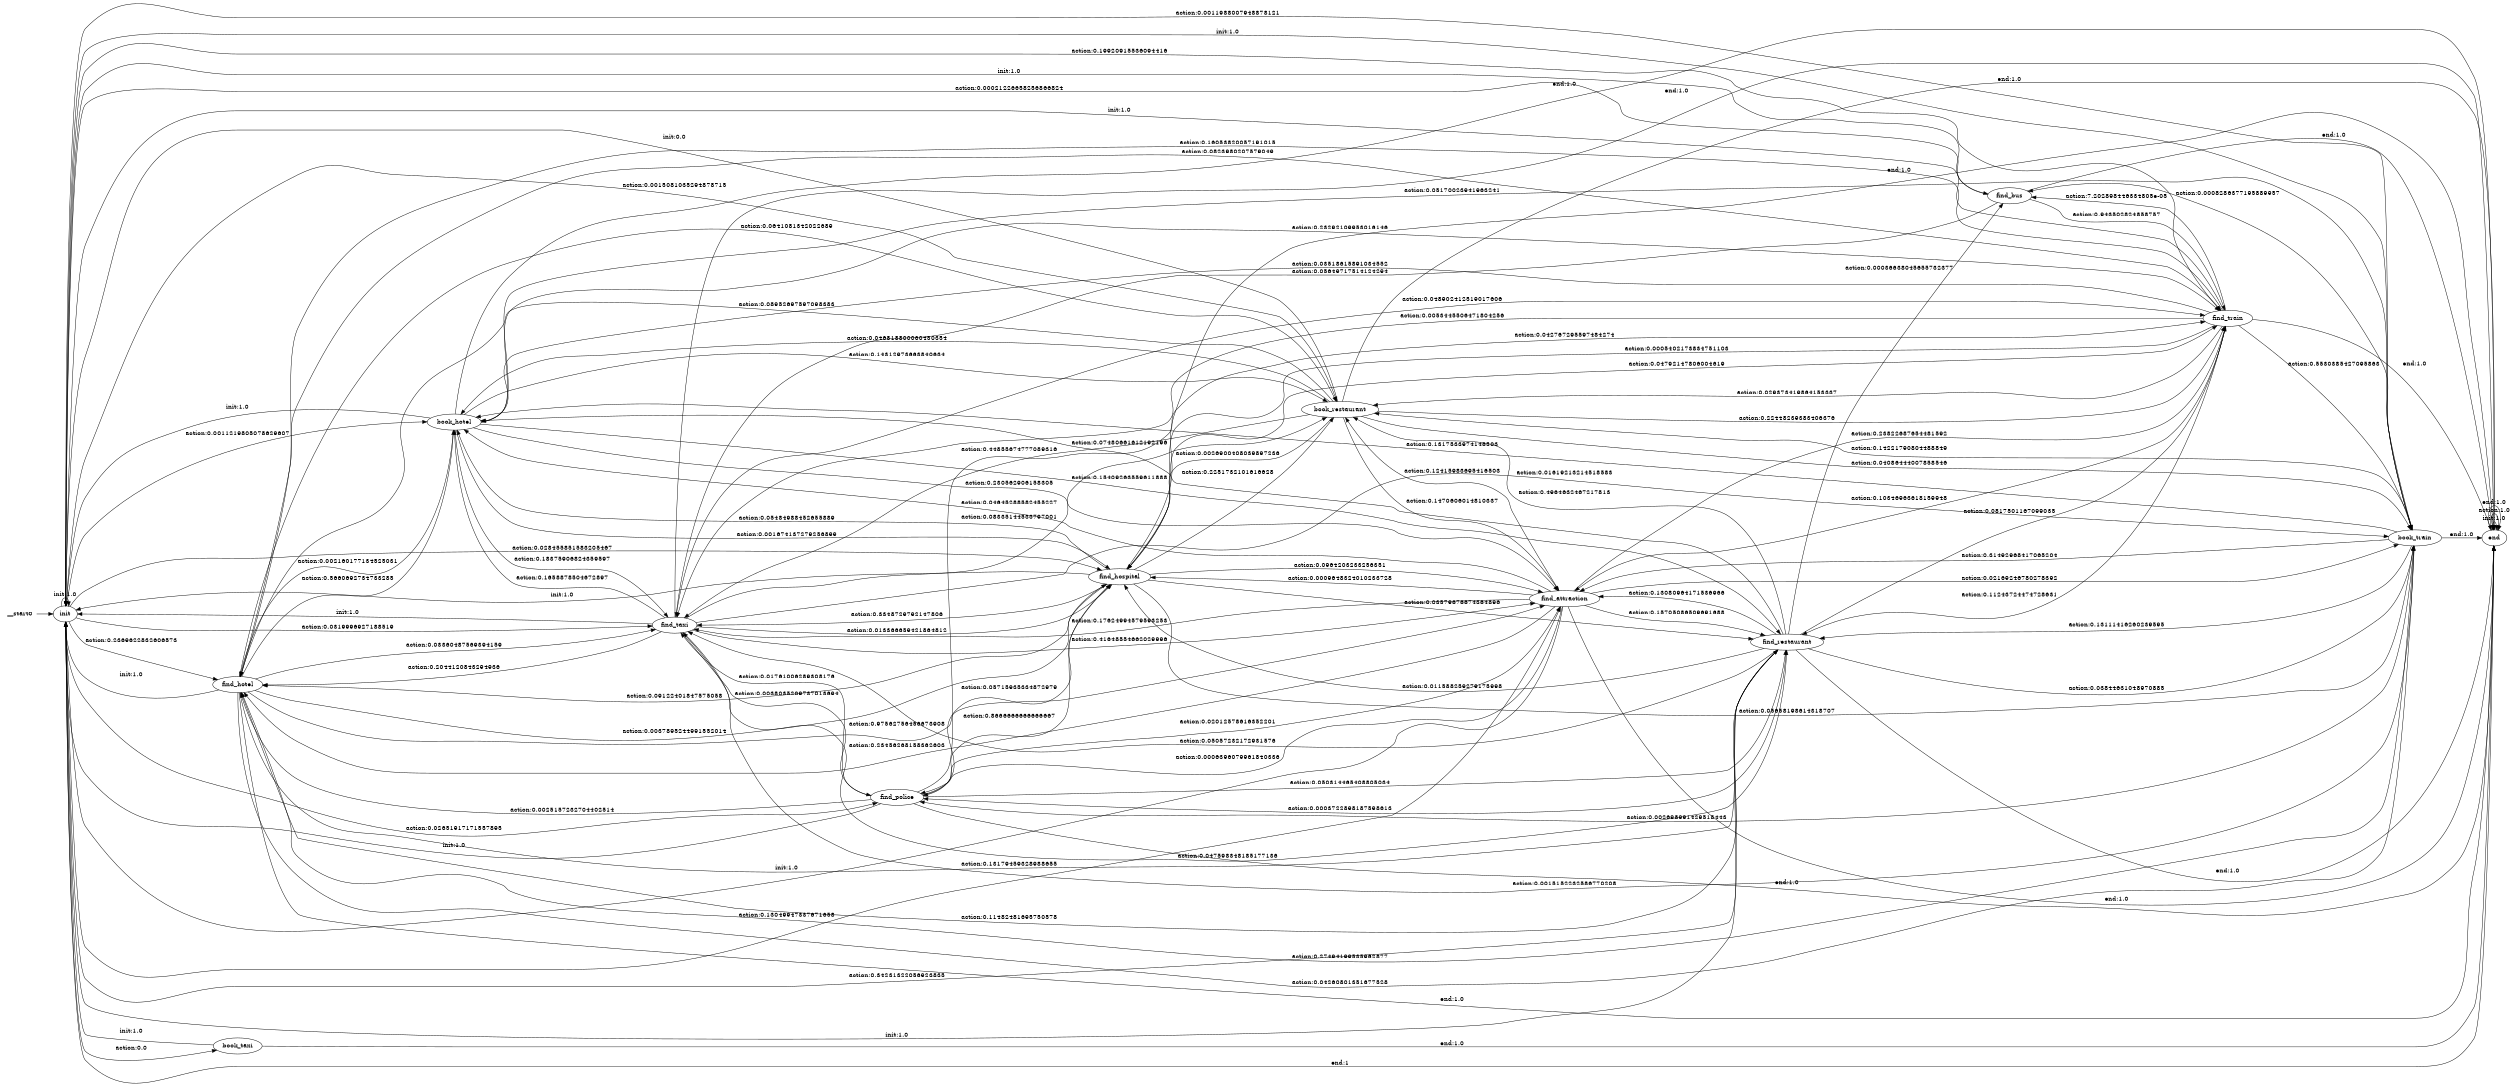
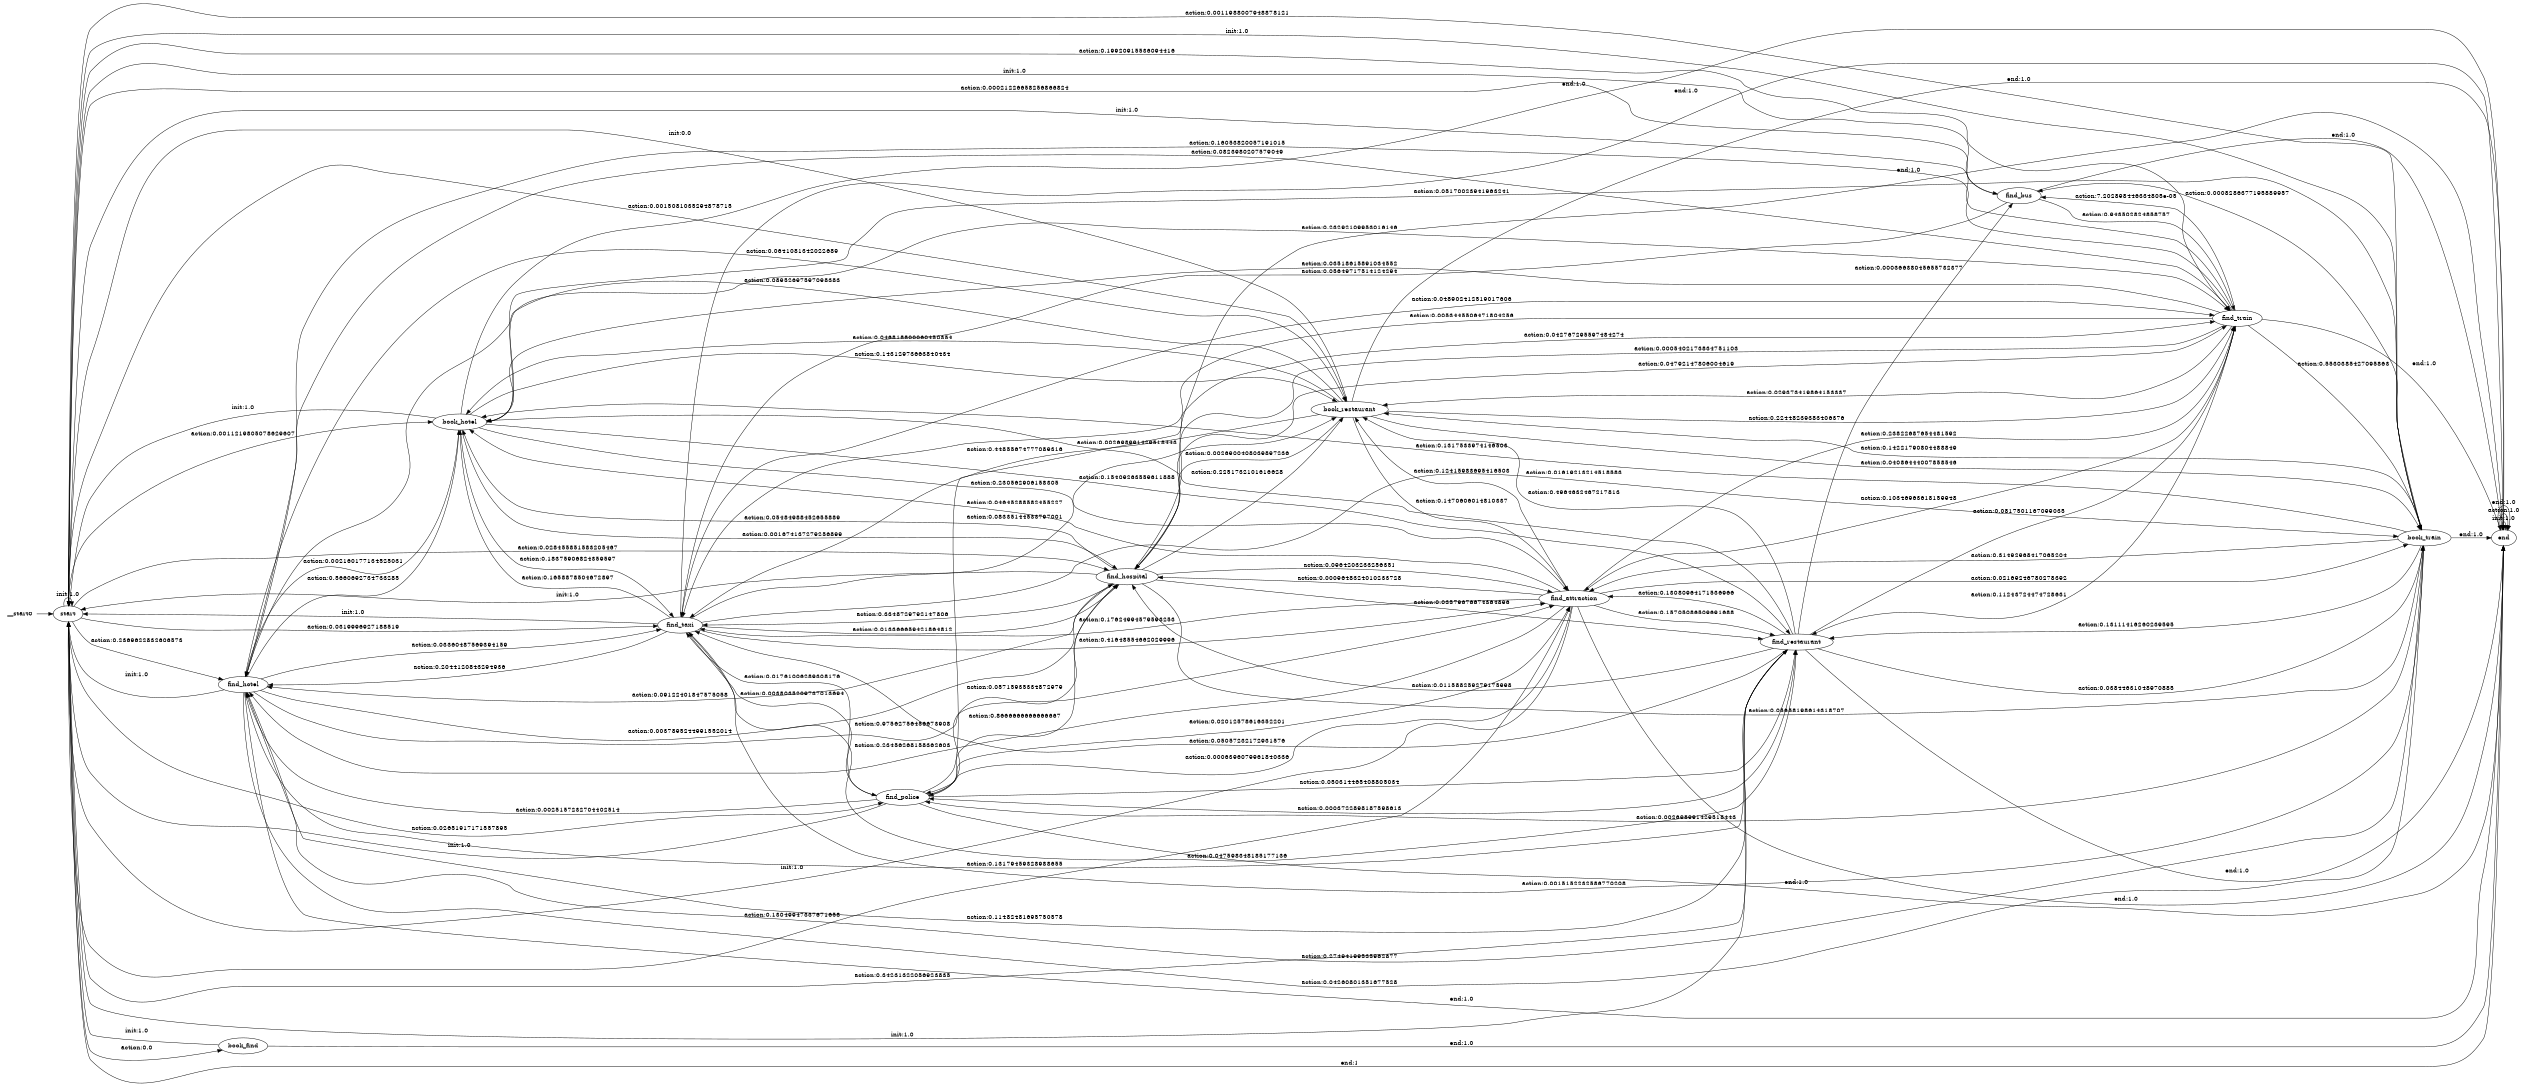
edge "book_hotel" -> "book_restaurant": label "action:0.14312973663840634" -> "action:0.14312973663840434"
edge "find_restaurant" -> "book_hotel": label "action:0.07480661612192196" -> "action:0.002698991429518443"
node "init": label "init" -> "start"
node "book_taxi": label "book_taxi" -> "book_find"
